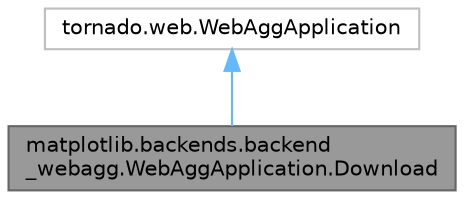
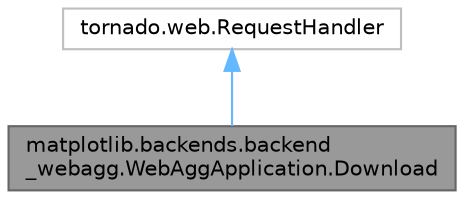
node "tornado.web.WebAggApplication": label "tornado.web.WebAggApplication" -> "tornado.web.RequestHandler"
